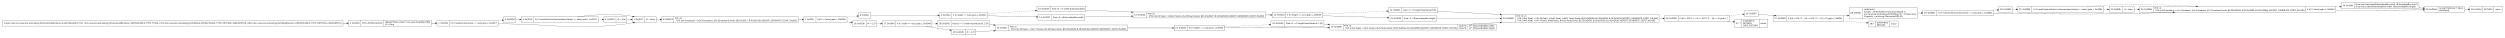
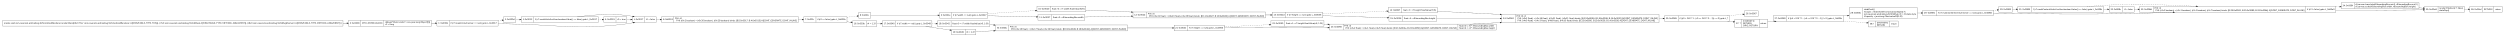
edge "26: 0x0067" -> "27: 0x0069": now "37: ?" -> "27: 0x0069"
